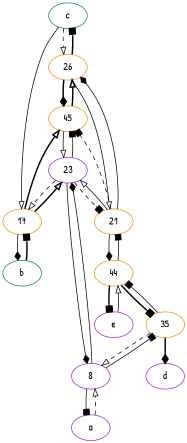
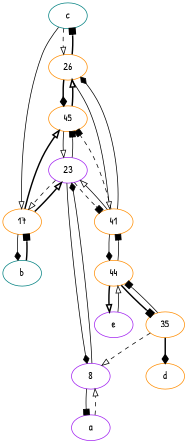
node "21": label "21" -> "41"
edge "44" -> "e": arrowhead box -> onormal
edge "8" -> "35": removed
node "d": color purple -> darkorange
